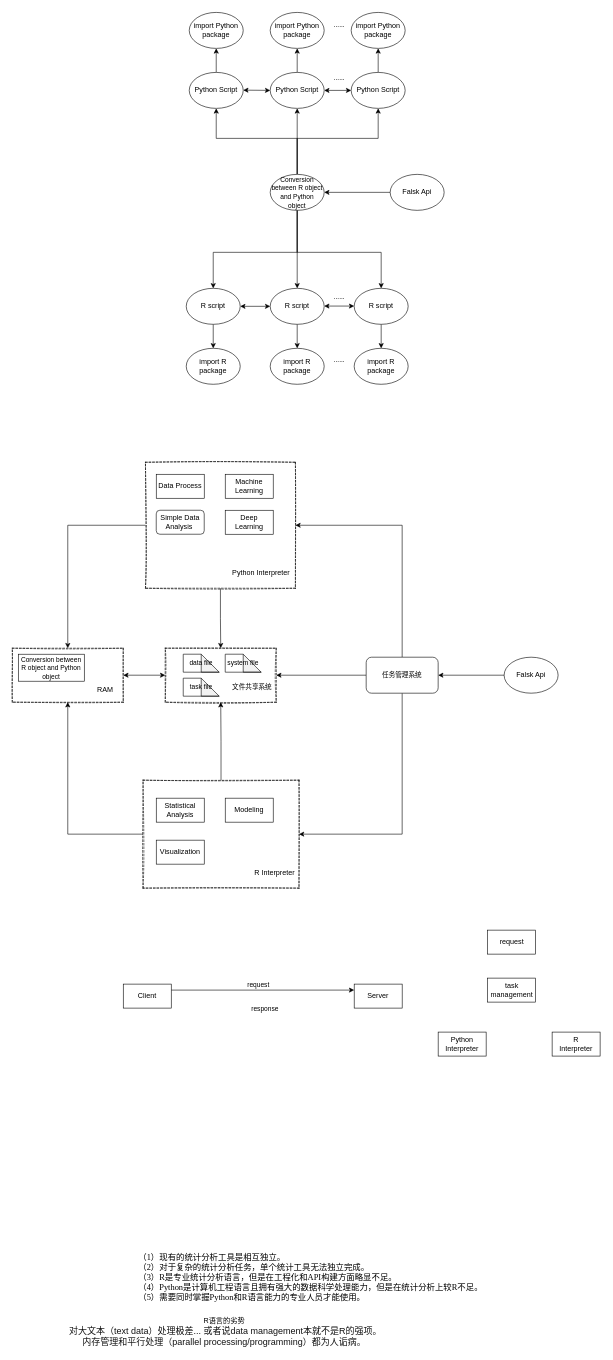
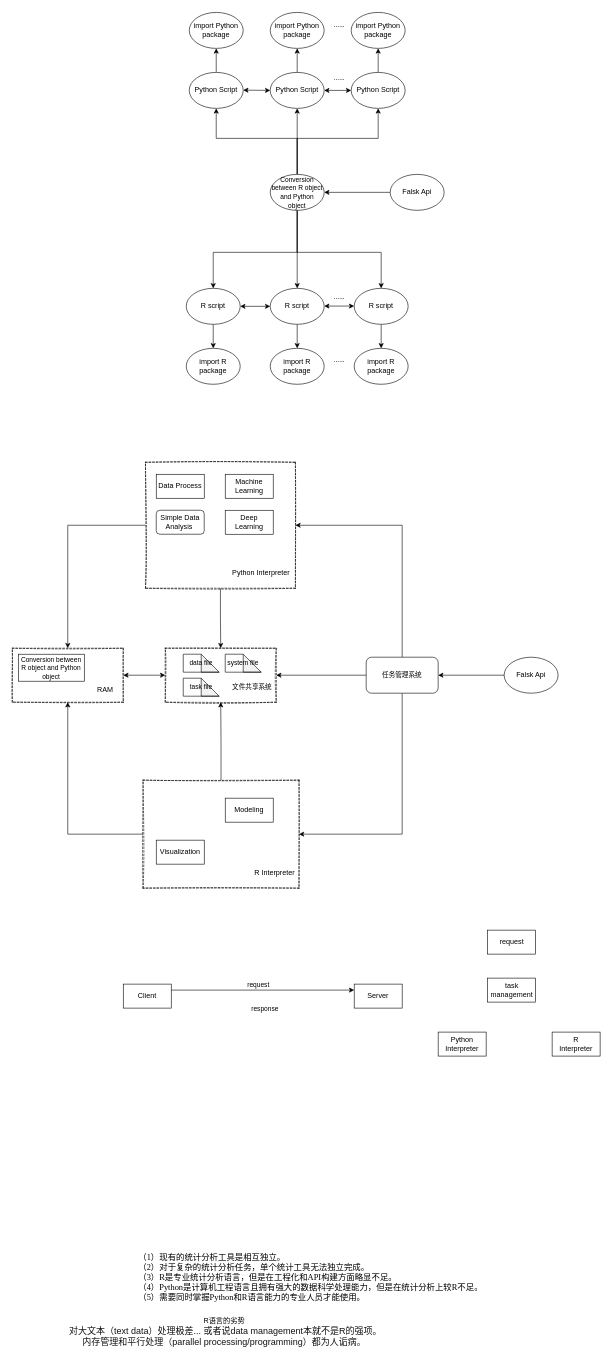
node "Statistical Analysis": removed
